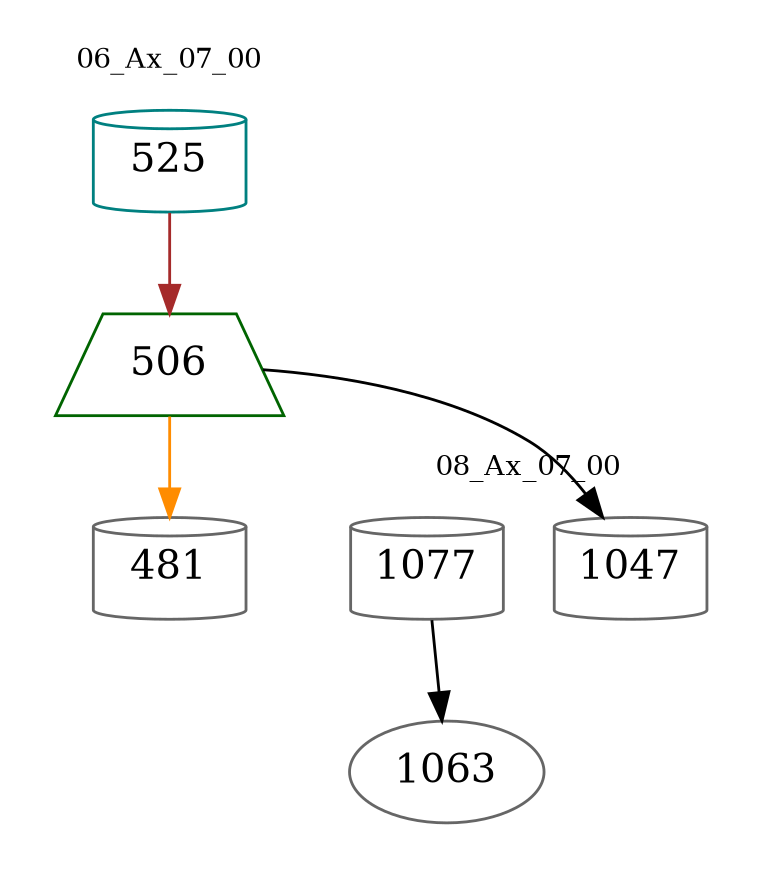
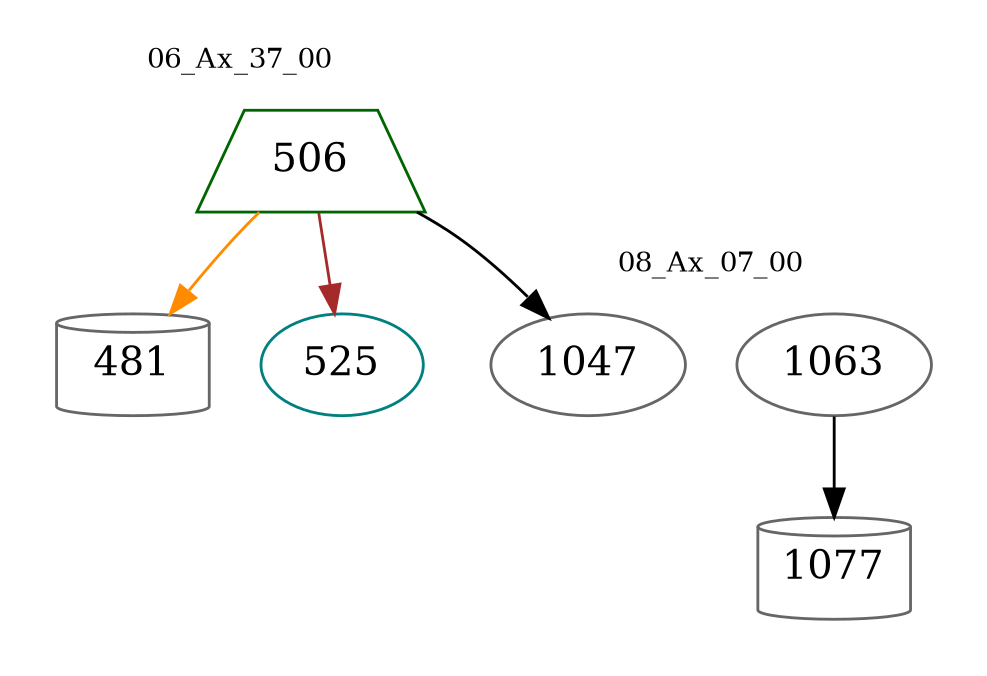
cluster "06_Ax_07_00": label "06_Ax_07_00" -> "06_Ax_37_00"
node "525": shape cylinder -> ellipse
edge "525" -> "506": reversed
node "1047": shape cylinder -> ellipse
edge "1077" -> "1063": reversed
